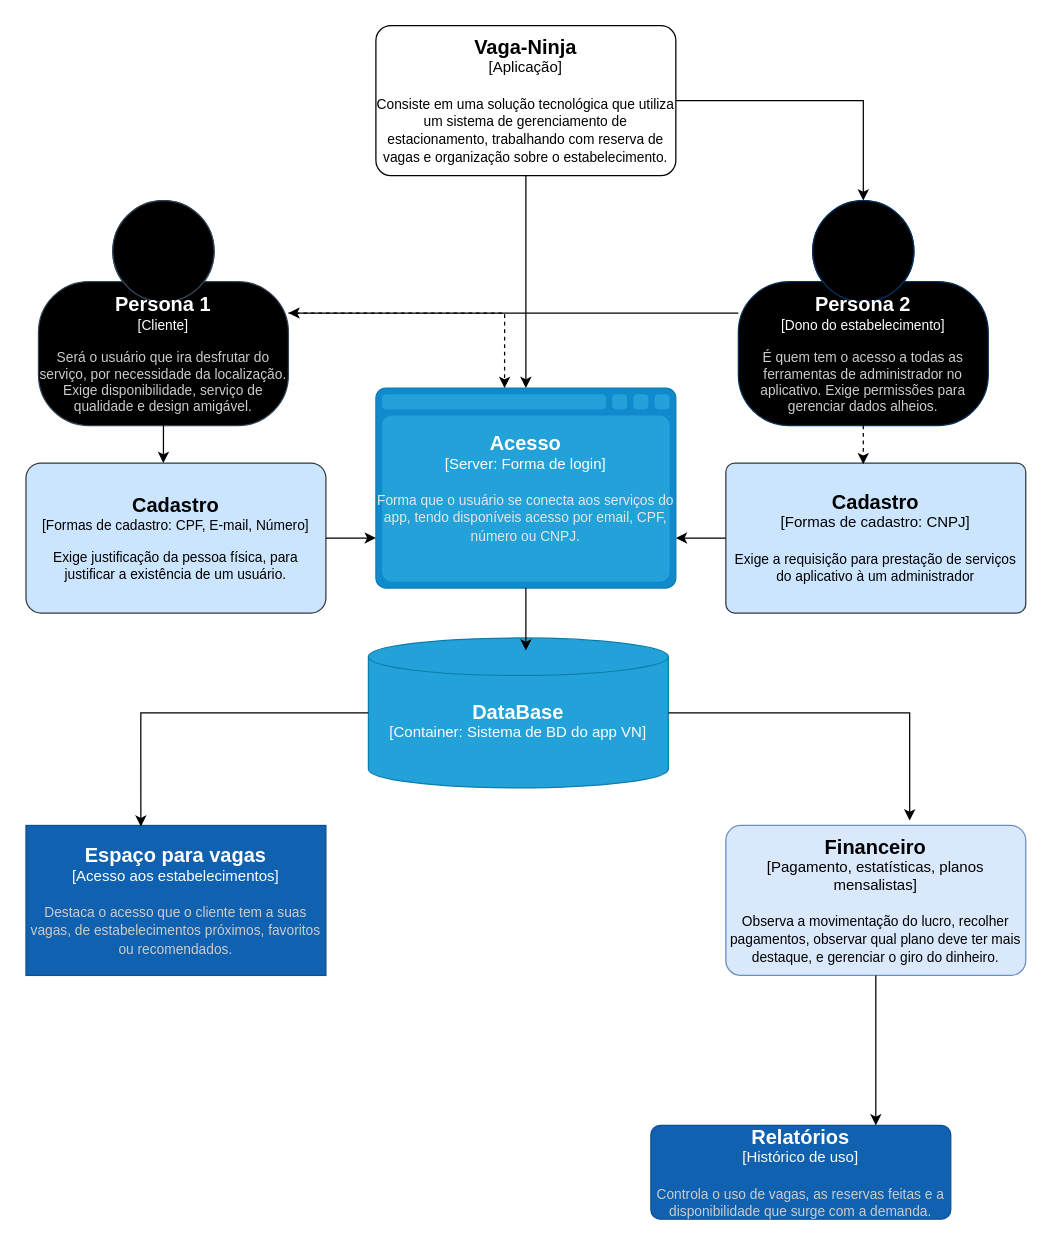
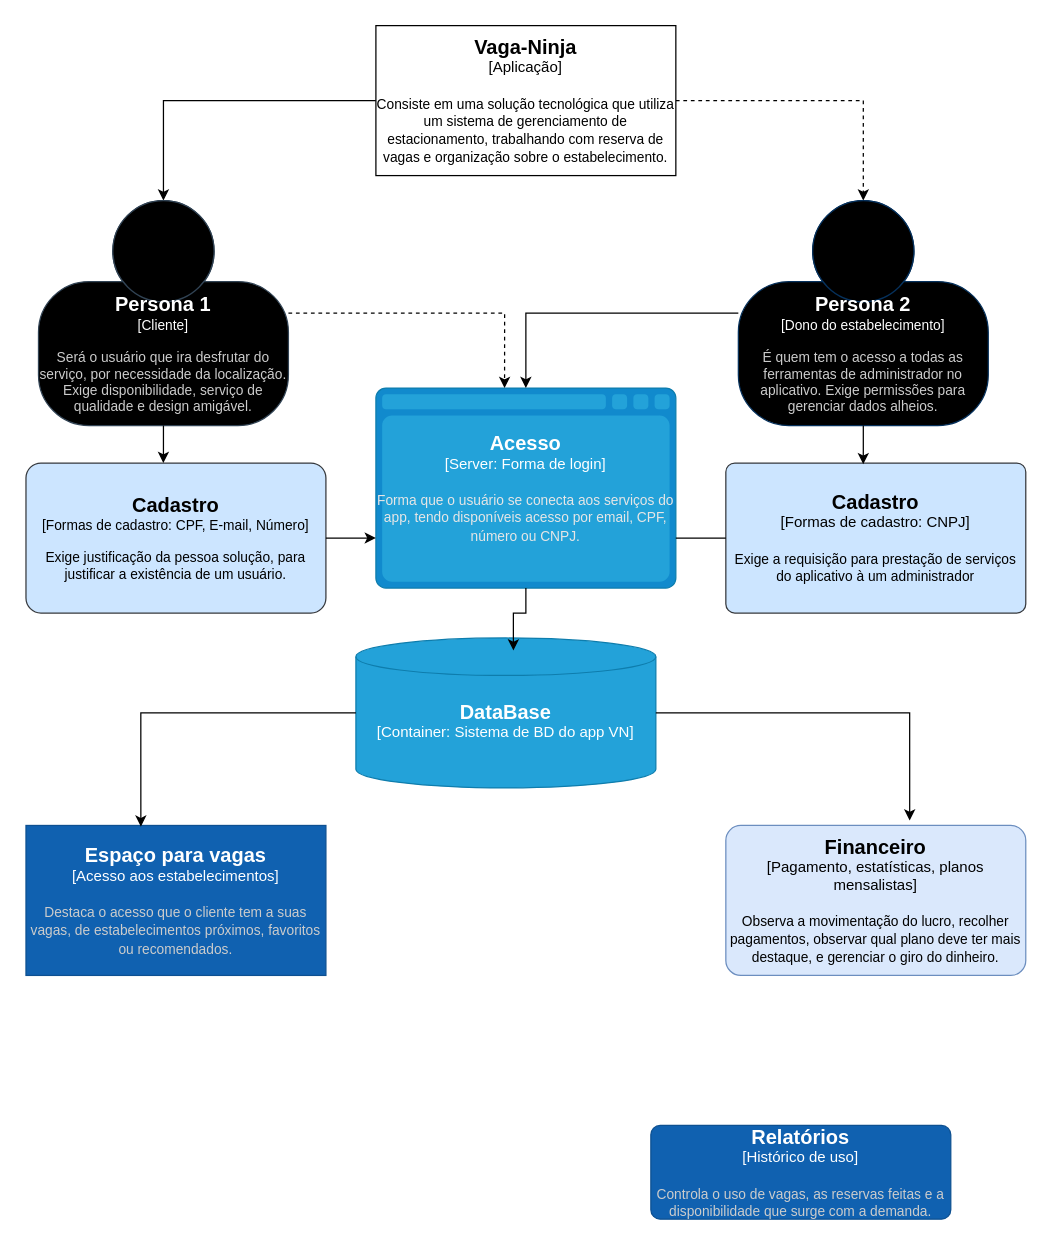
node "Vaga-Ninja [Aplicação] Consiste em uma solução tecnológica que utiliza um sistema de gerenciamento de estacionamento, trabalhando com reserva de vagas e organização sobre o estabelecimento.": shape rounded rectangle -> rectangle
edge "Vaga-Ninja [Aplicação] Consiste em uma solução tecnológica que utiliza um sistema de gerenciamento de estacionamento, trabalhando com reserva de vagas e organização sobre o estabelecimento." -> "Persona 2 [Dono do estabelecimento] É quem tem o acesso a todas as ferramentas de administrador no aplicativo. Exige permissões para gerenciar dados alheios.": style solid -> dashed
edge "Vaga-Ninja [Aplicação] Consiste em uma solução tecnológica que utiliza um sistema de gerenciamento de estacionamento, trabalhando com reserva de vagas e organização sobre o estabelecimento." -> "Acesso [Server: Forma de login] Forma que o usuário se conecta aos serviços do app, tendo disponíveis acesso por email, CPF, número ou CNPJ.": now "Vaga-Ninja [Aplicação] Consiste em uma solução tecnológica que utiliza um sistema de gerenciamento de estacionamento, trabalhando com reserva de vagas e organização sobre o estabelecimento." -> "Persona 1 [Cliente] Será o usuário que ira desfrutar do serviço, por necessidade da localização. Exige disponibilidade, serviço de qualidade e design amigável."
edge "Persona 2 [Dono do estabelecimento] É quem tem o acesso a todas as ferramentas de administrador no aplicativo. Exige permissões para gerenciar dados alheios." -> "Persona 1 [Cliente] Será o usuário que ira desfrutar do serviço, por necessidade da localização. Exige disponibilidade, serviço de qualidade e design amigável.": now "Persona 2 [Dono do estabelecimento] É quem tem o acesso a todas as ferramentas de administrador no aplicativo. Exige permissões para gerenciar dados alheios." -> "Acesso [Server: Forma de login] Forma que o usuário se conecta aos serviços do app, tendo disponíveis acesso por email, CPF, número ou CNPJ."
edge "Persona 2 [Dono do estabelecimento] É quem tem o acesso a todas as ferramentas de administrador no aplicativo. Exige permissões para gerenciar dados alheios." -> "Cadastro [Formas de cadastro: CNPJ] Exige a requisição para prestação de serviços do aplicativo à um administrador": style dashed -> solid
node "Cadastro [Formas de cadastro: CPF, E-mail, Número] Exige justificação da pessoa física, para justificar a existência de um usuário.": label "Cadastro [Formas de cadastro: CPF, E-mail, Número] Exige justificação da pessoa física, para justificar a existência de um usuário." -> "Cadastro [Formas de cadastro: CPF, E-mail, Número] Exige justificação da pessoa solução, para justificar a existência de um usuário."
edge "Cadastro [Formas de cadastro: CNPJ] Exige a requisição para prestação de serviços do aplicativo à um administrador" -> "Acesso [Server: Forma de login] Forma que o usuário se conecta aos serviços do app, tendo disponíveis acesso por email, CPF, número ou CNPJ.": arrowhead classic -> none
node "DataBase [Container: Sistema de BD do app VN]": moved (518, 713) -> (506, 713)
edge "Financeiro [Pagamento, estatísticas, planos mensalistas] Observa a movimentação do lucro, recolher pagamentos, observar qual plano deve ter mais destaque, e gerenciar o giro do dinheiro." -> "Relatórios [Histórico de uso] Controla o uso de vagas, as reservas feitas e a disponibilidade que surge com a demanda.": removed
